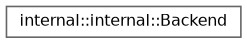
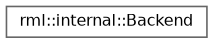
node "internal::internal::Backend": label "internal::internal::Backend" -> "rml::internal::Backend"
